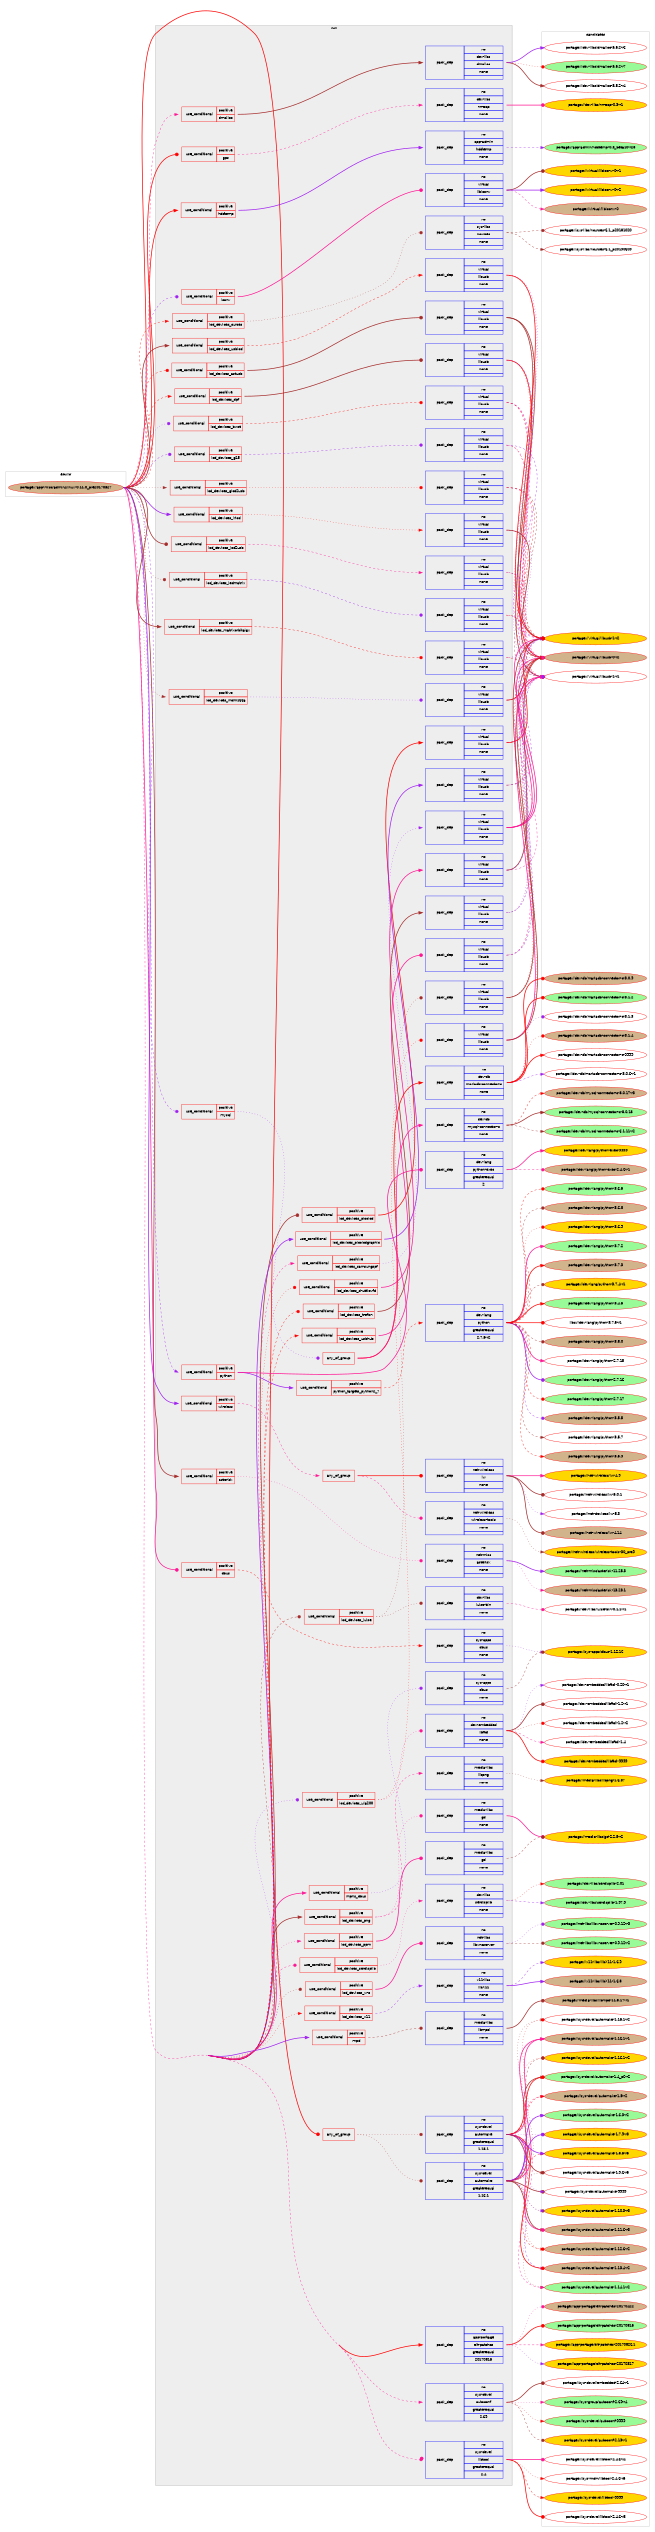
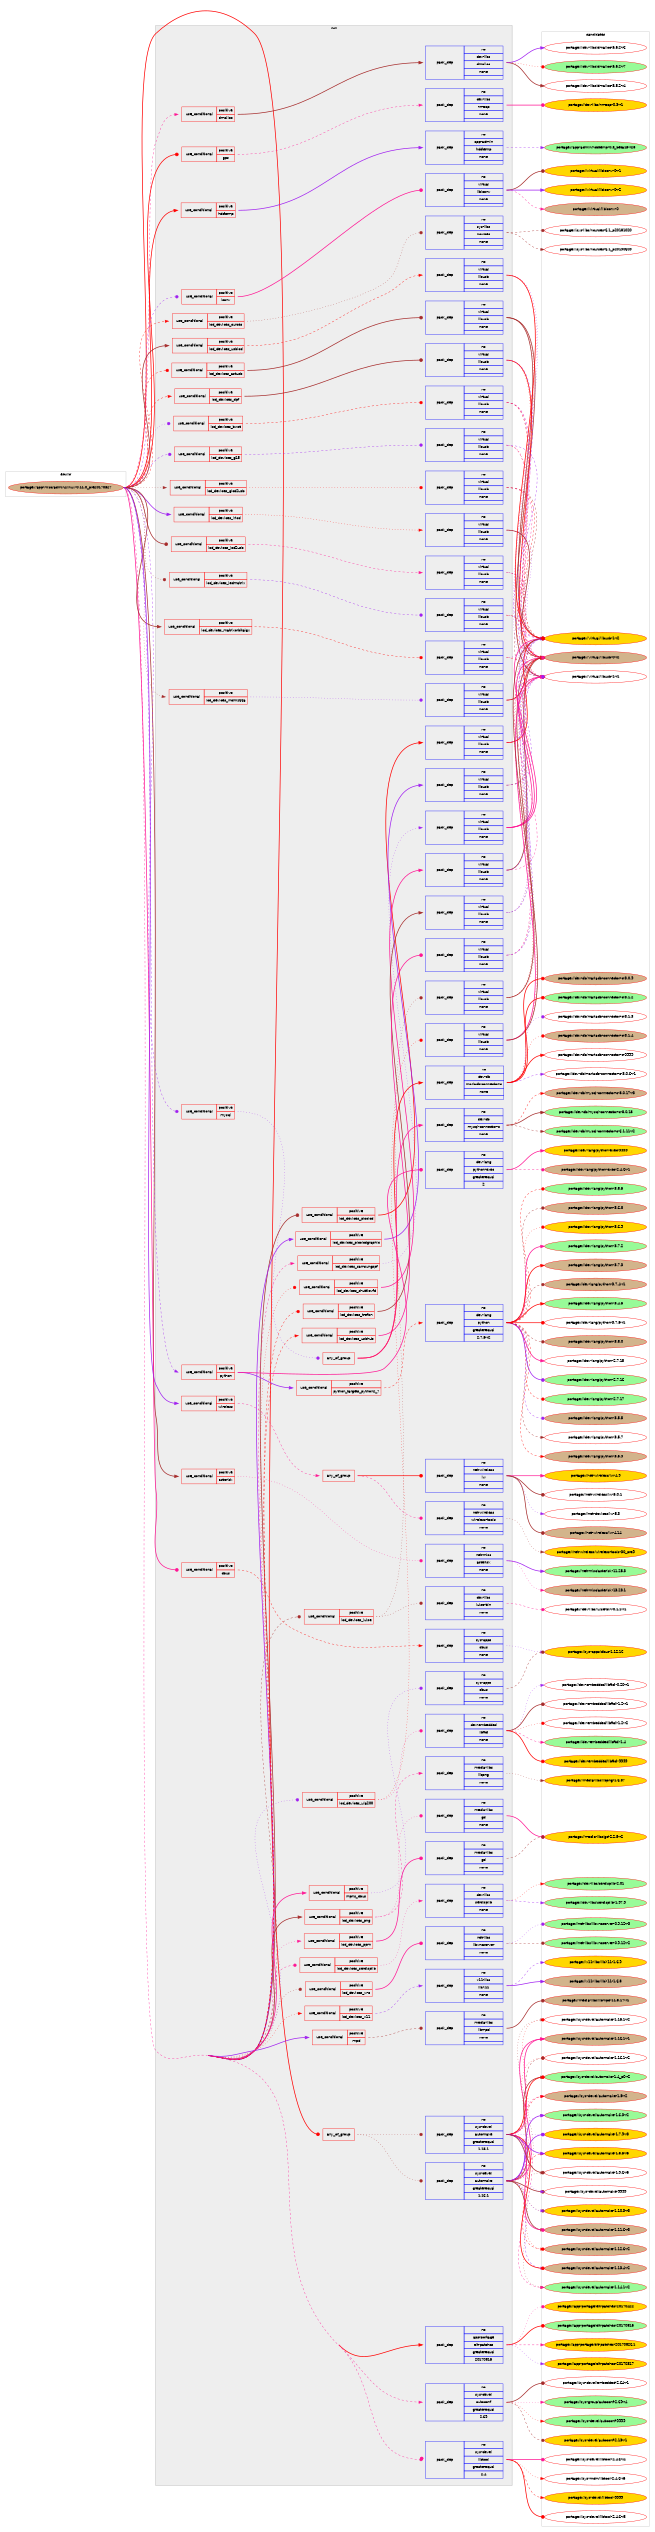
node "portage://app-admin/hddtemp-0.3_beta10-r28": label "portage://app-admin/hddtemp-0.3_beta10-r28" -> "portage://app-admin/hddtemp-0.3_beta15-r28"
node "portage://dev-lang/python-3.6.5": label "portage://dev-lang/python-3.6.5" -> "portage://dev-lang/python-3.8.5"
node "portage://dev-lang/python-3.7.4-r1": fillcolor gold -> tan
node "libs://dev-lang/python-3.7.5-r1": label "libs://dev-lang/python-3.7.5-r1" -> "portage://dev-lang/python-3.7.5-r1"
node "portage://dev-embedded/libftdi-1.4": fillcolor white -> palegreen
node "portage://sys-devel/automake-1.16.1-r2": fillcolor gold -> white
node "portage://app-portage/elt-patches-20170422": fillcolor tan -> gold
